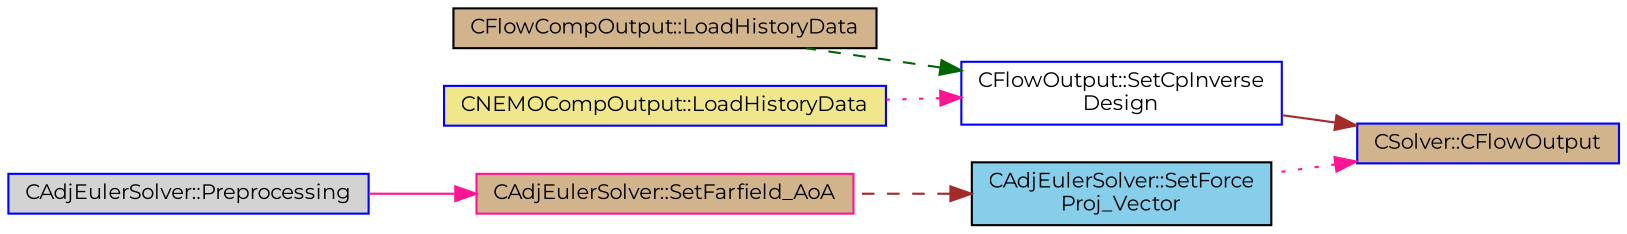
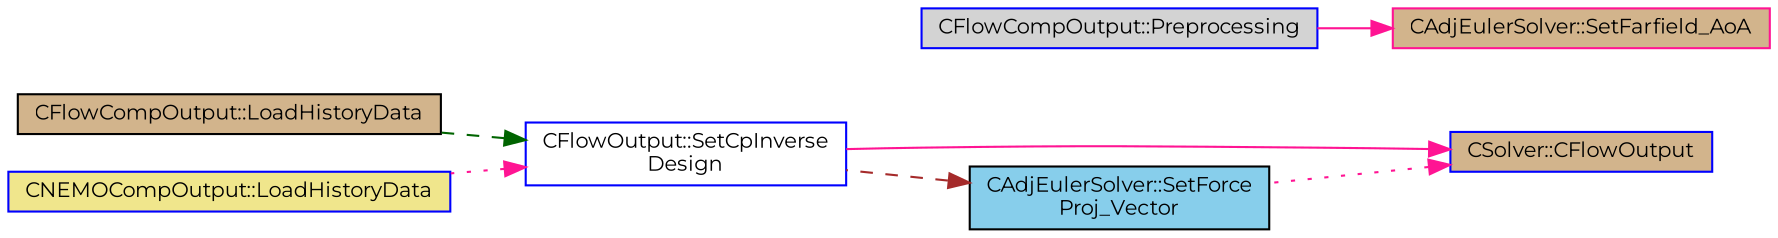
edge "CFlowOutput::SetCpInverse Design" -> "CSolver::CFlowOutput": color brown -> deeppink
node "CAdjEulerSolver::Preprocessing": label "CAdjEulerSolver::Preprocessing" -> "CFlowCompOutput::Preprocessing"
edge "CAdjEulerSolver::SetFarfield_AoA" -> "CAdjEulerSolver::SetForce Proj_Vector": now "CFlowOutput::SetCpInverse Design" -> "CAdjEulerSolver::SetForce Proj_Vector"
